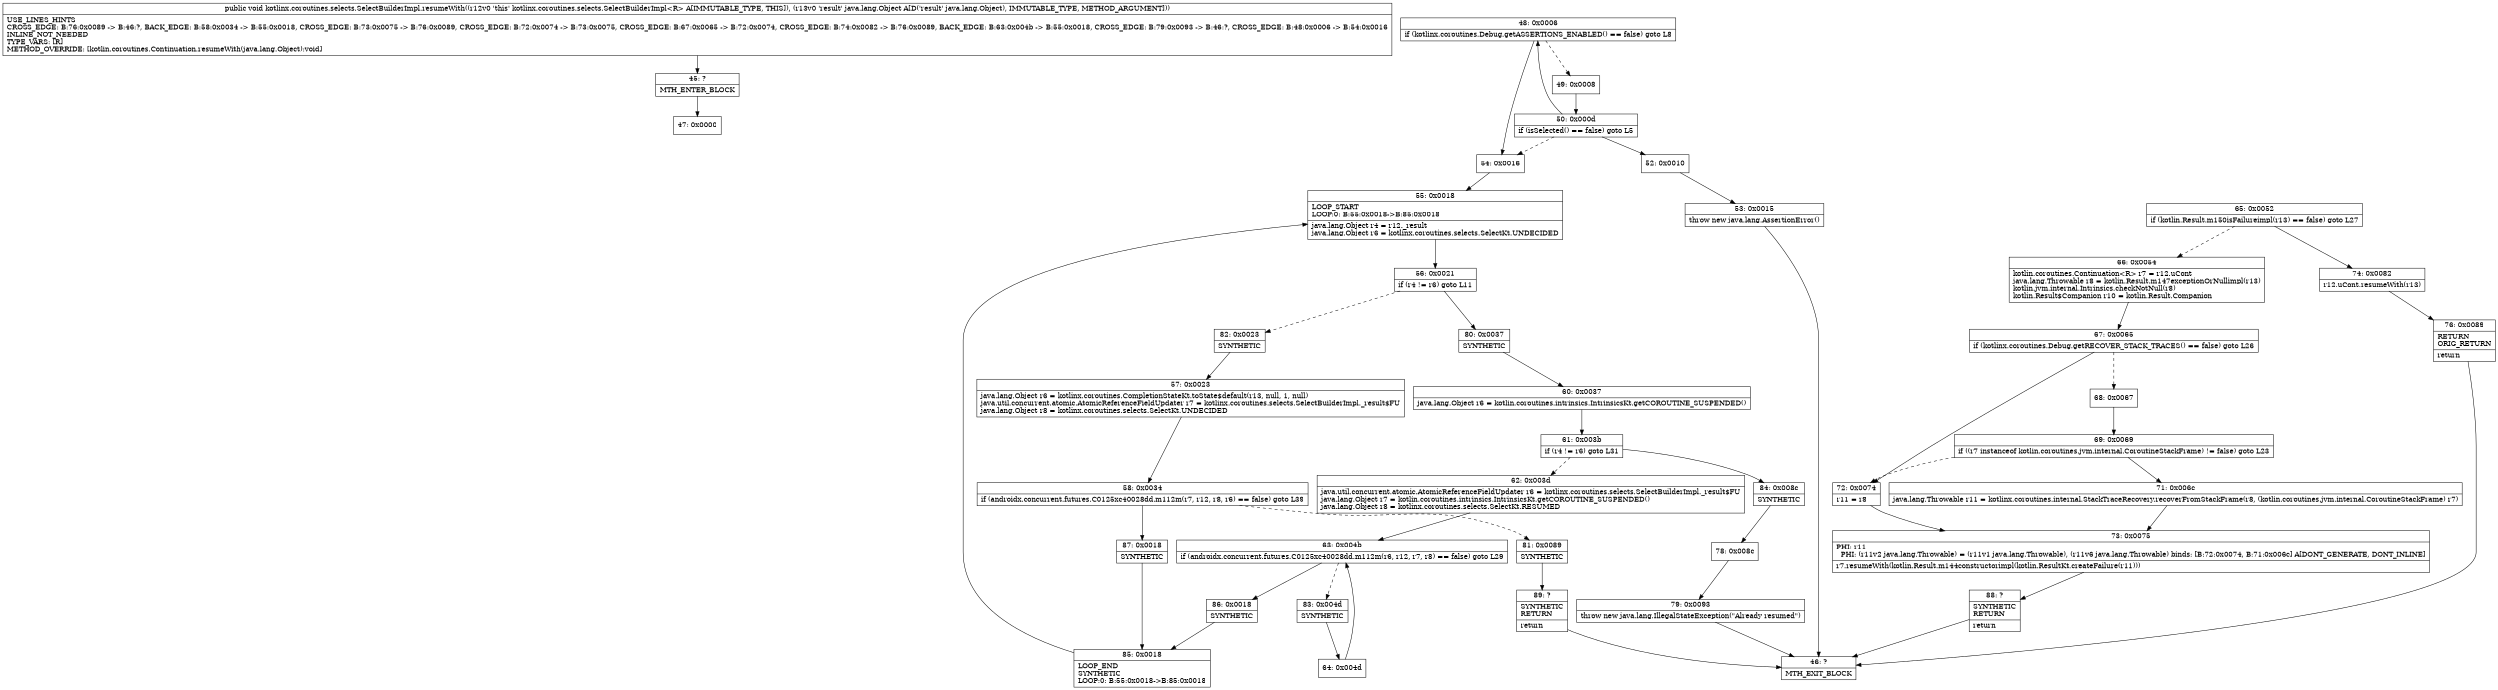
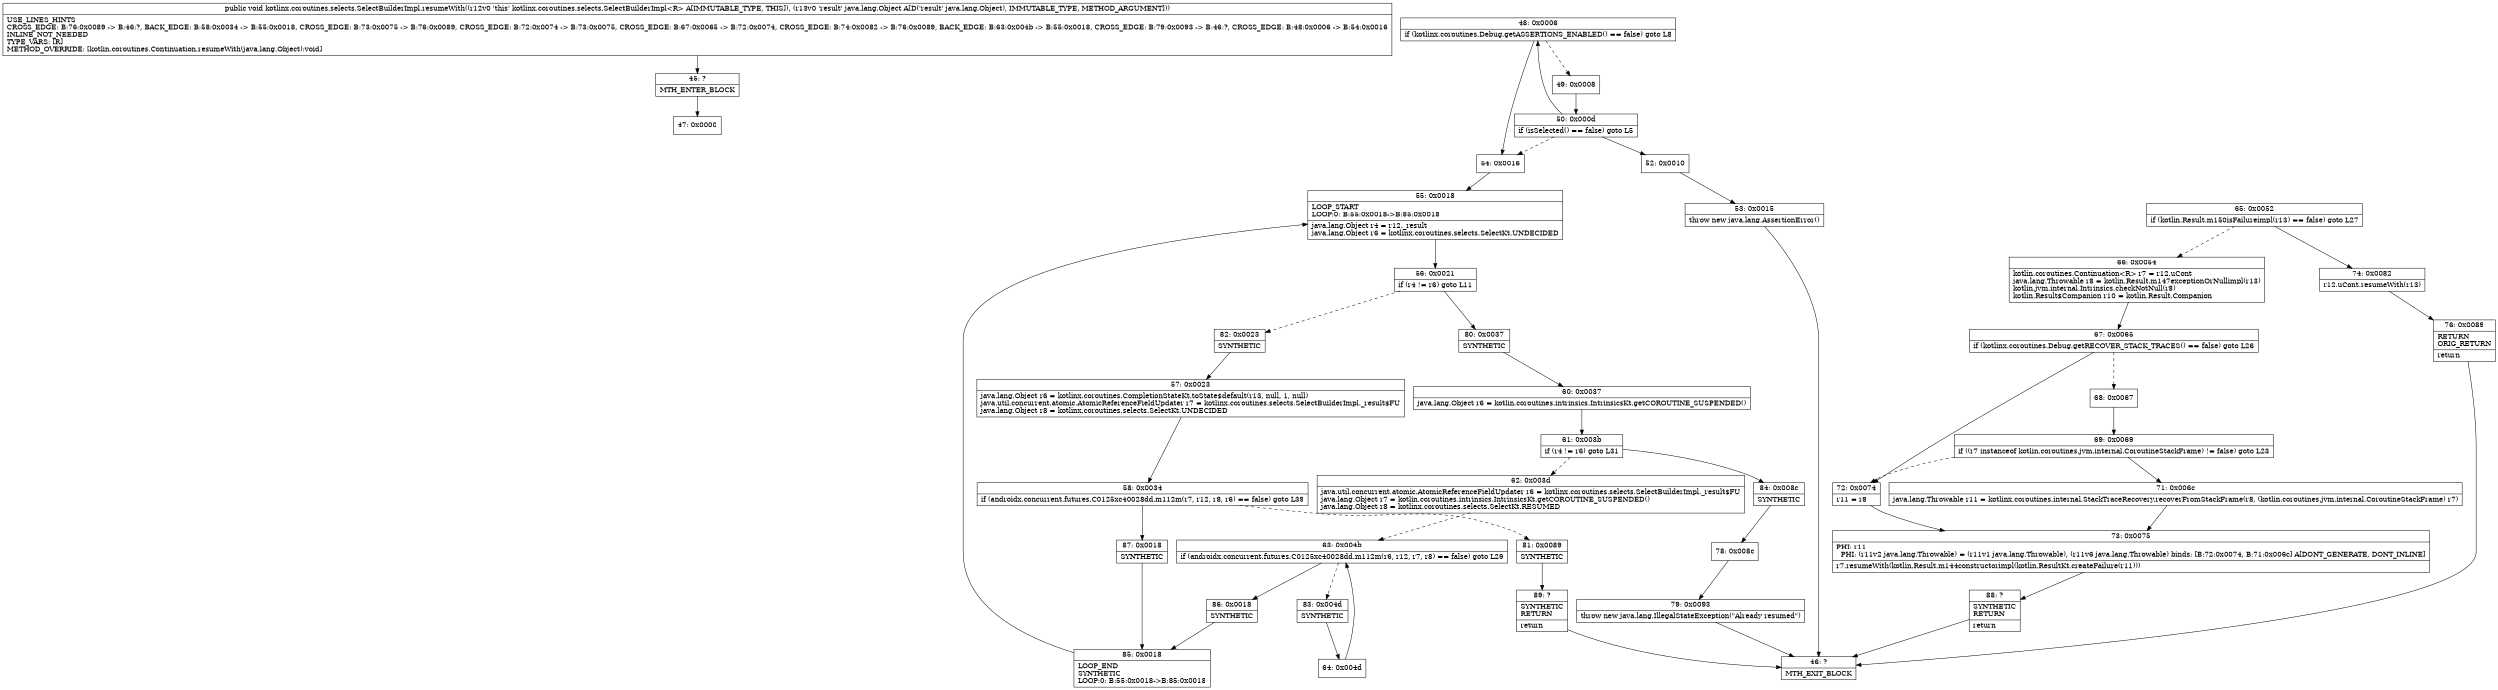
edge "62: 0x003d" -> "63: 0x004b": style solid -> dashed
